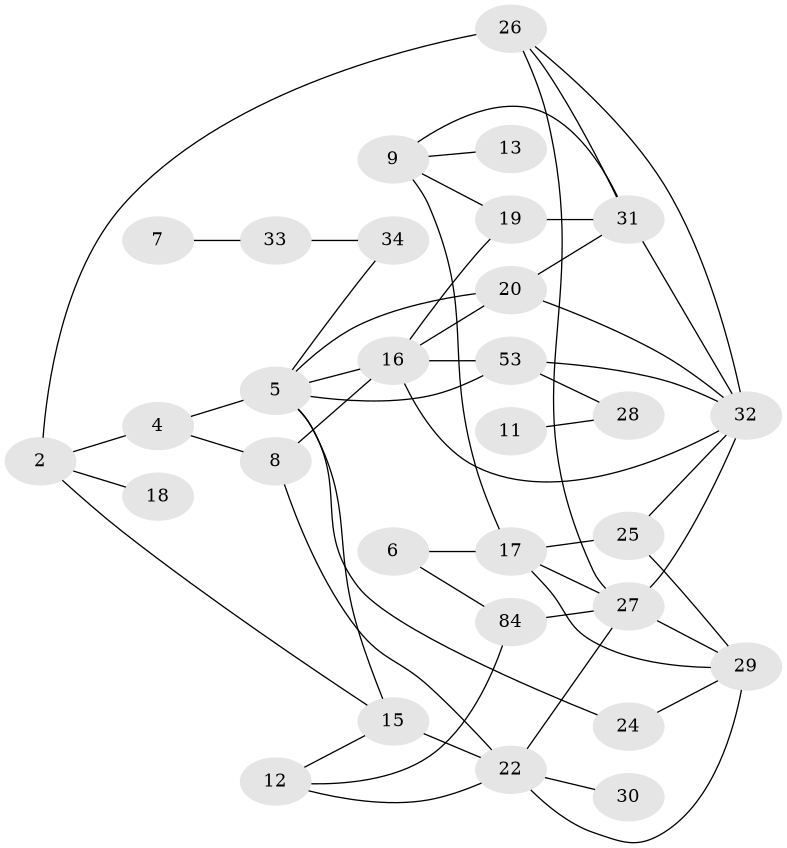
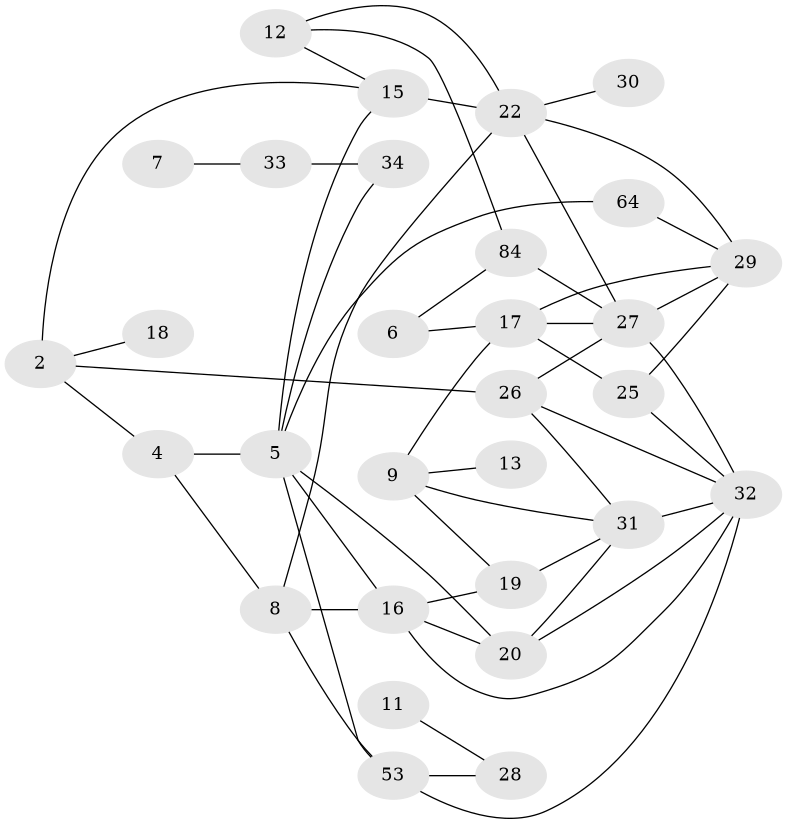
edge "16" -- "53": now "8" -- "53"
node "24": label "24" -> "64"
